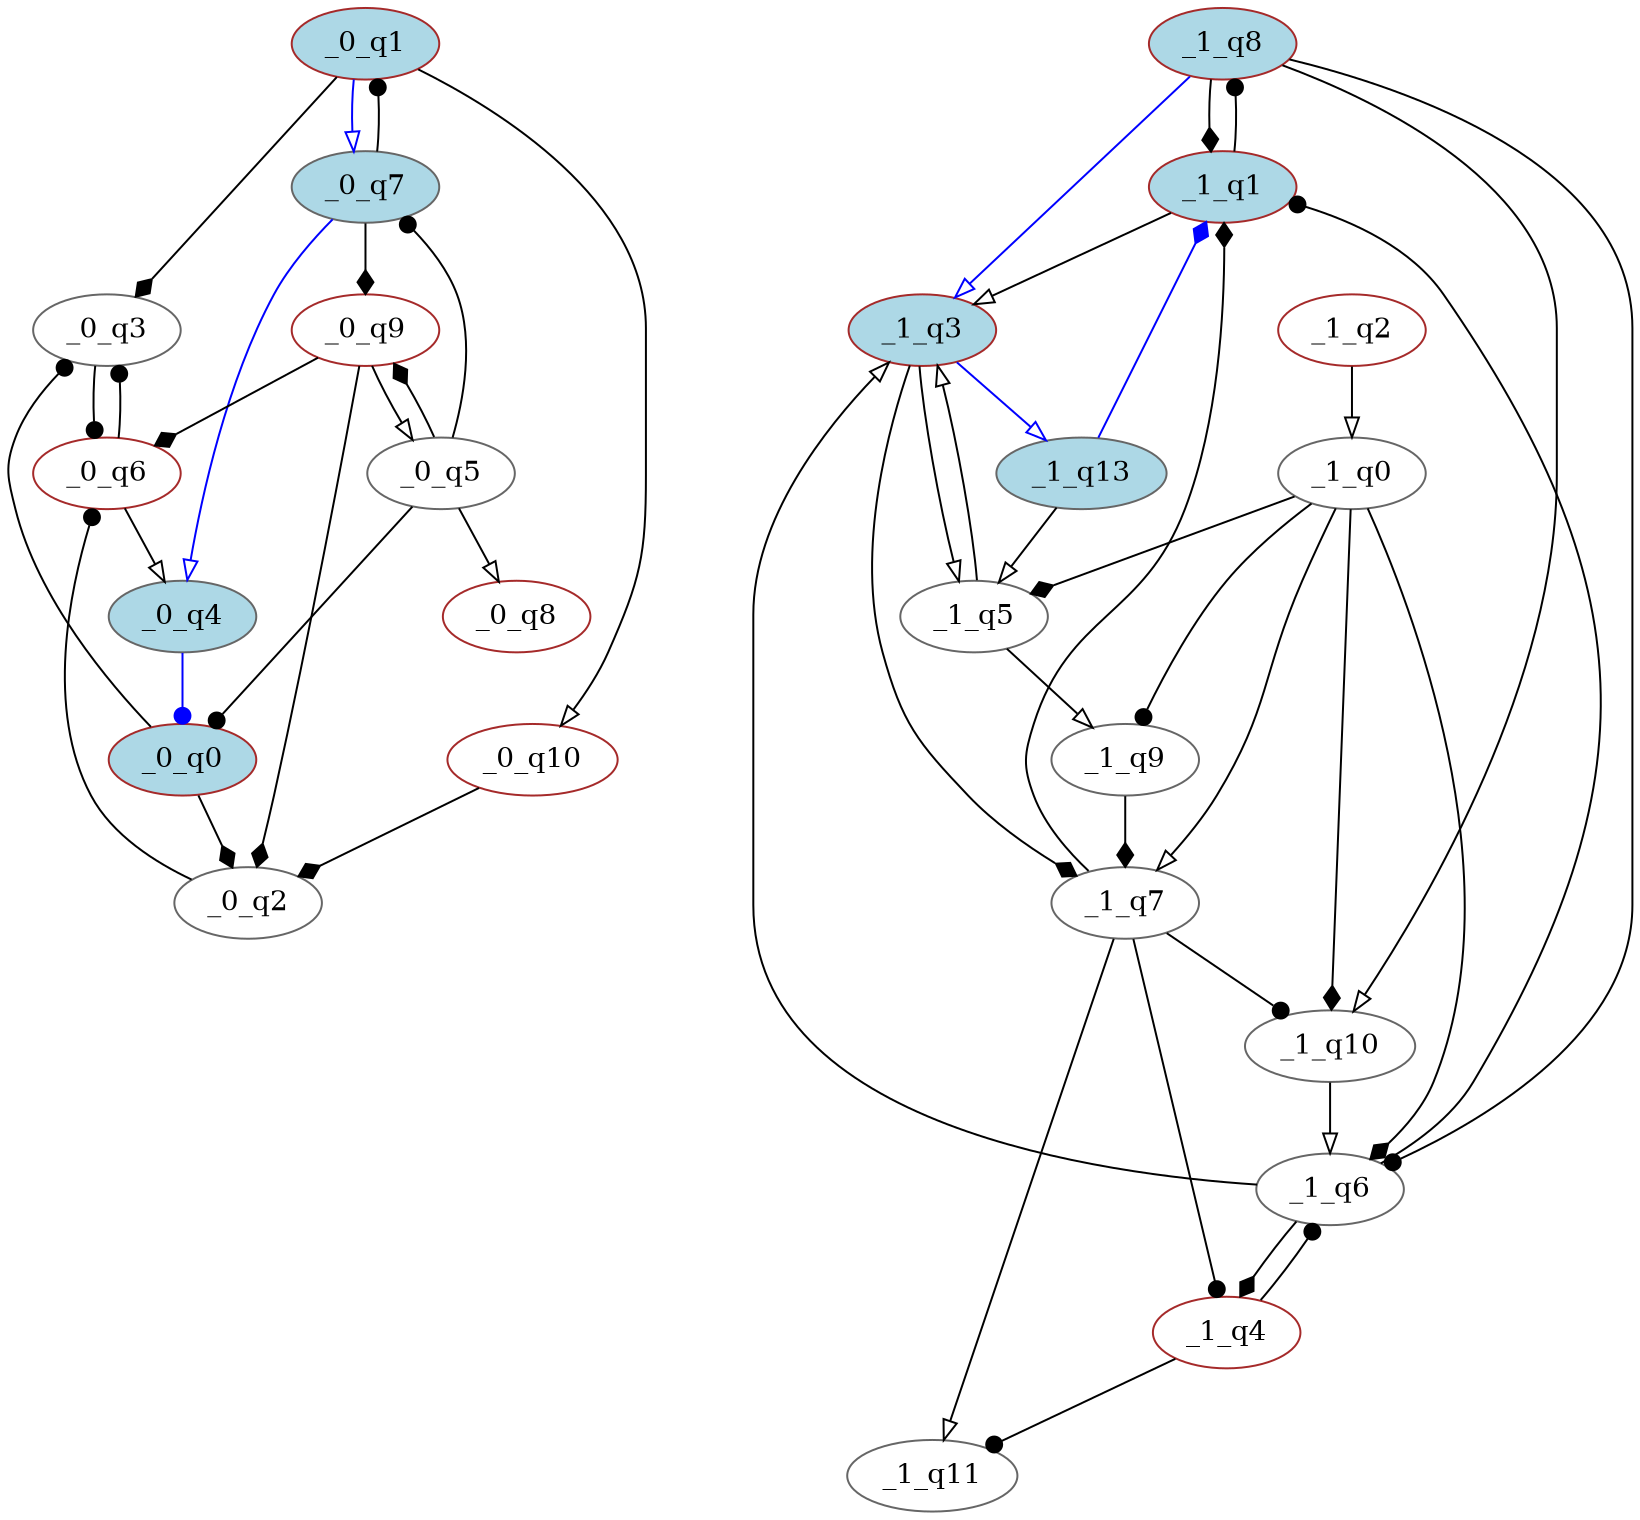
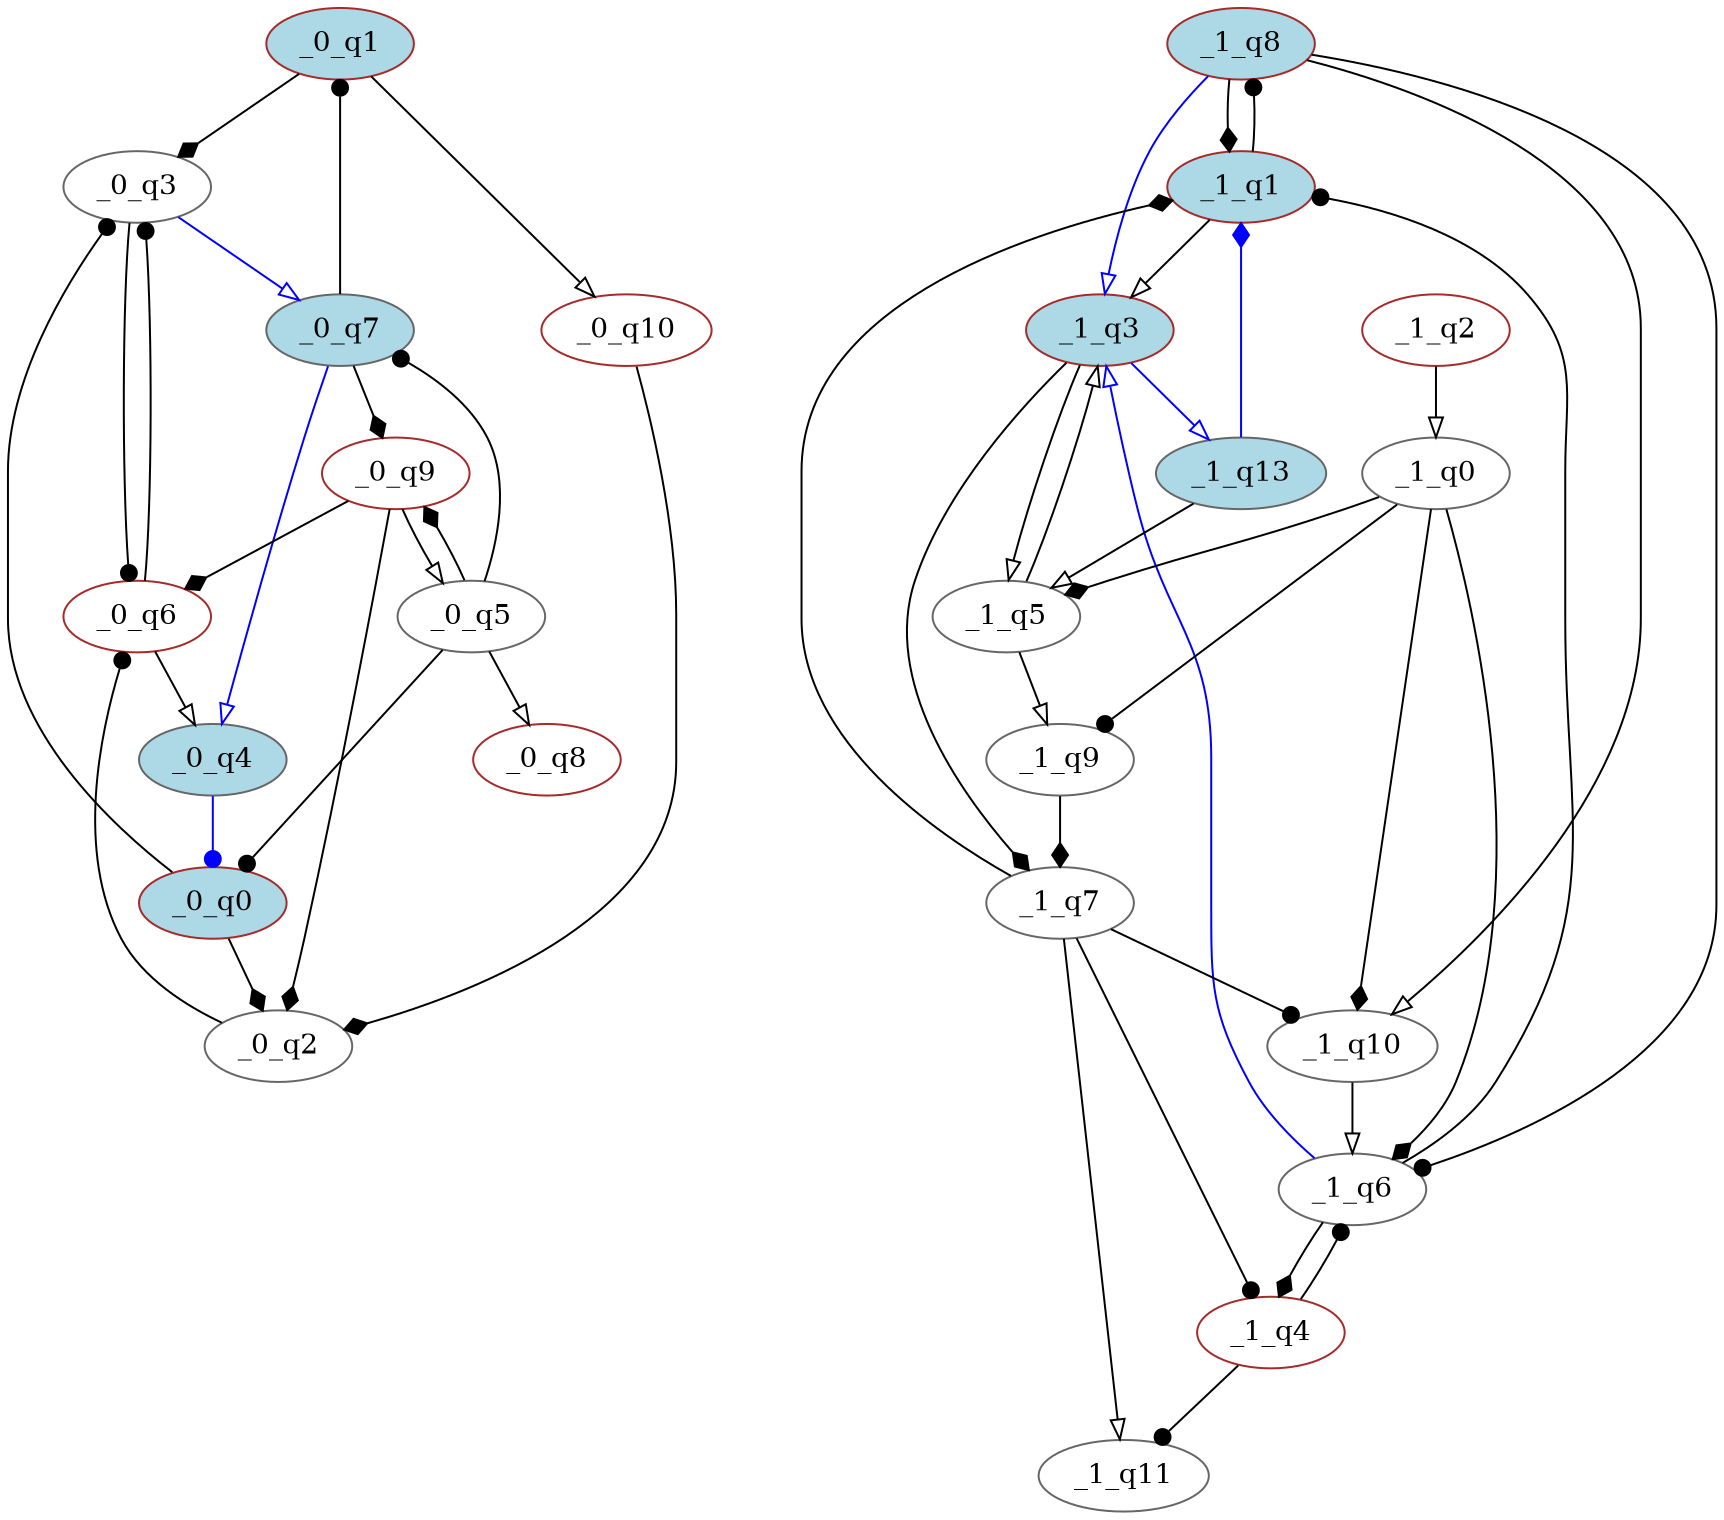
edge "_0_q1" -> "_0_q7": now "_0_q3" -> "_0_q7"
edge "_1_q0" -> "_1_q7": removed
edge "_1_q6" -> "_1_q3": color black -> blue
